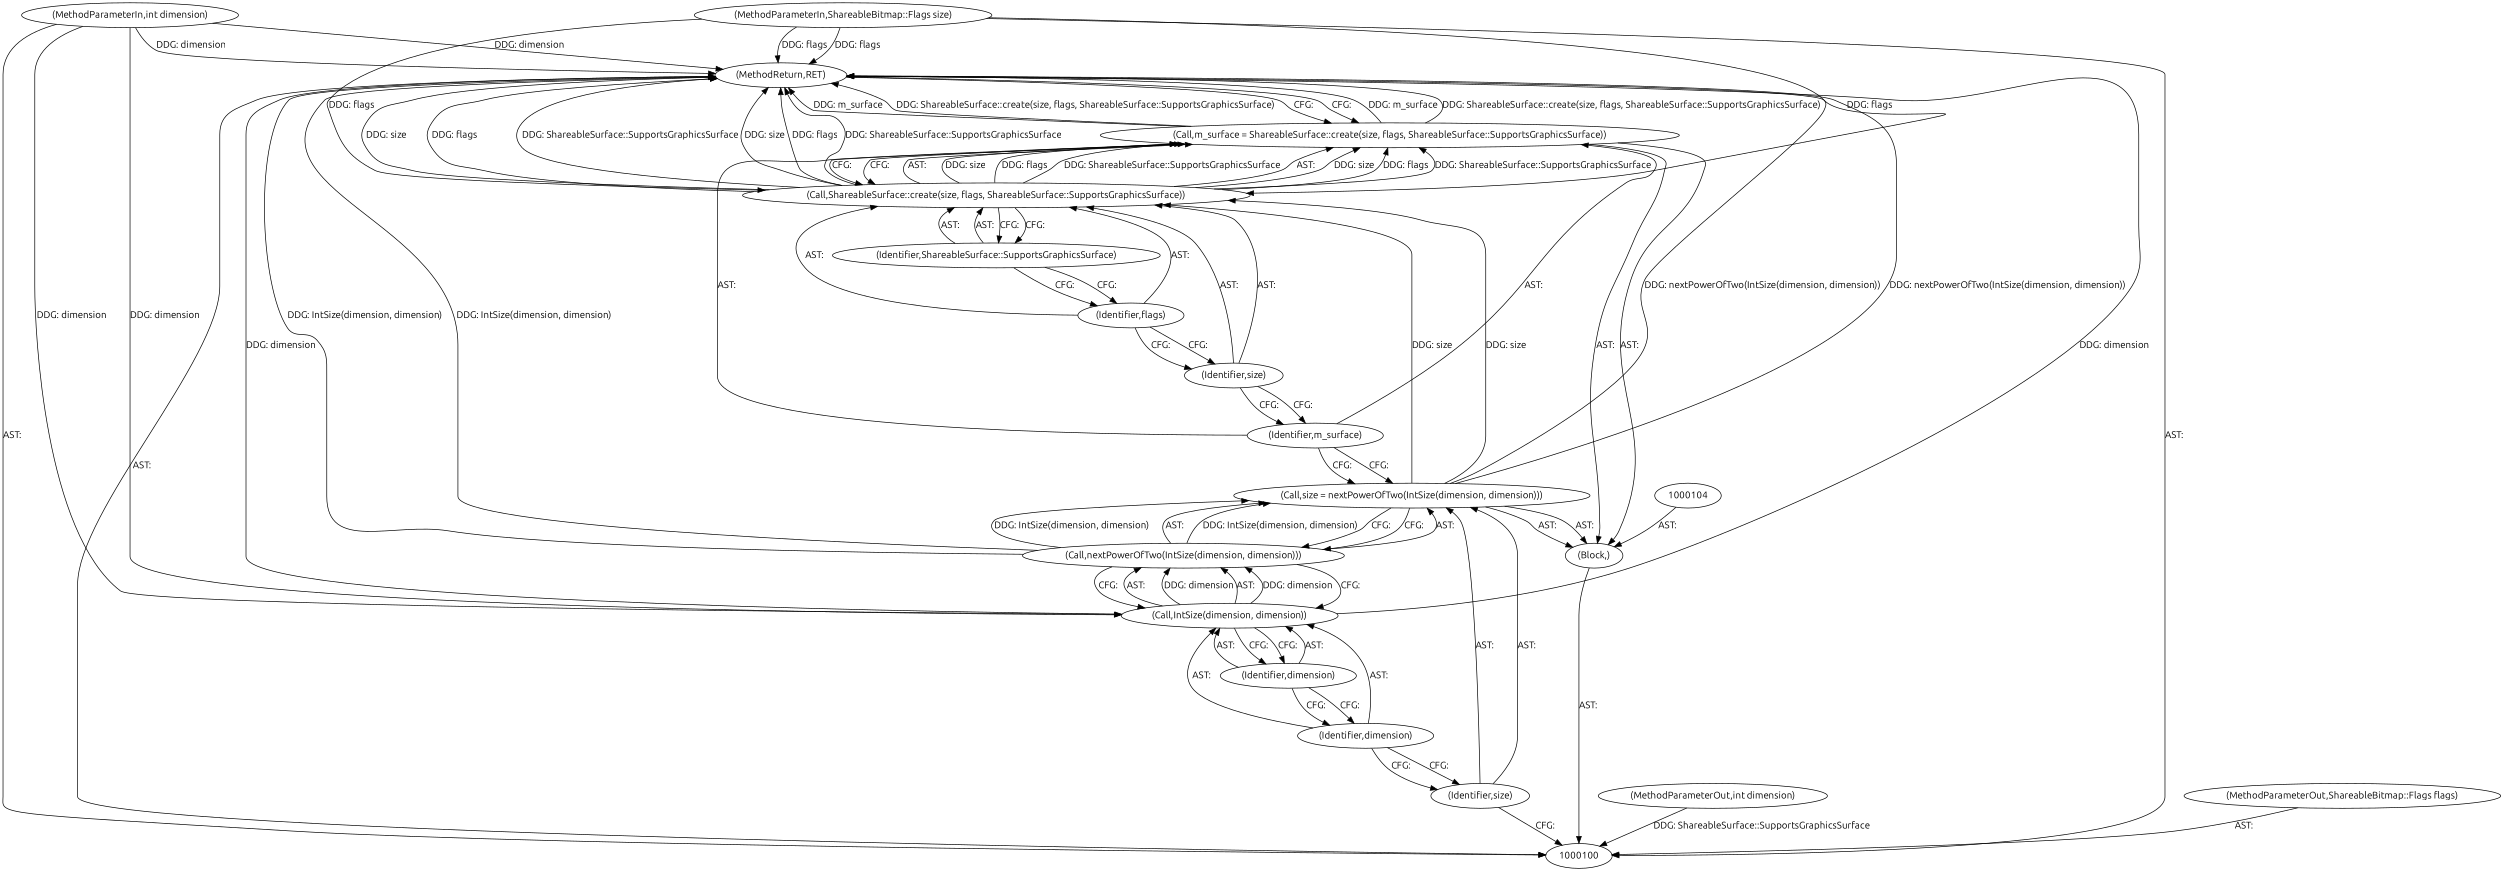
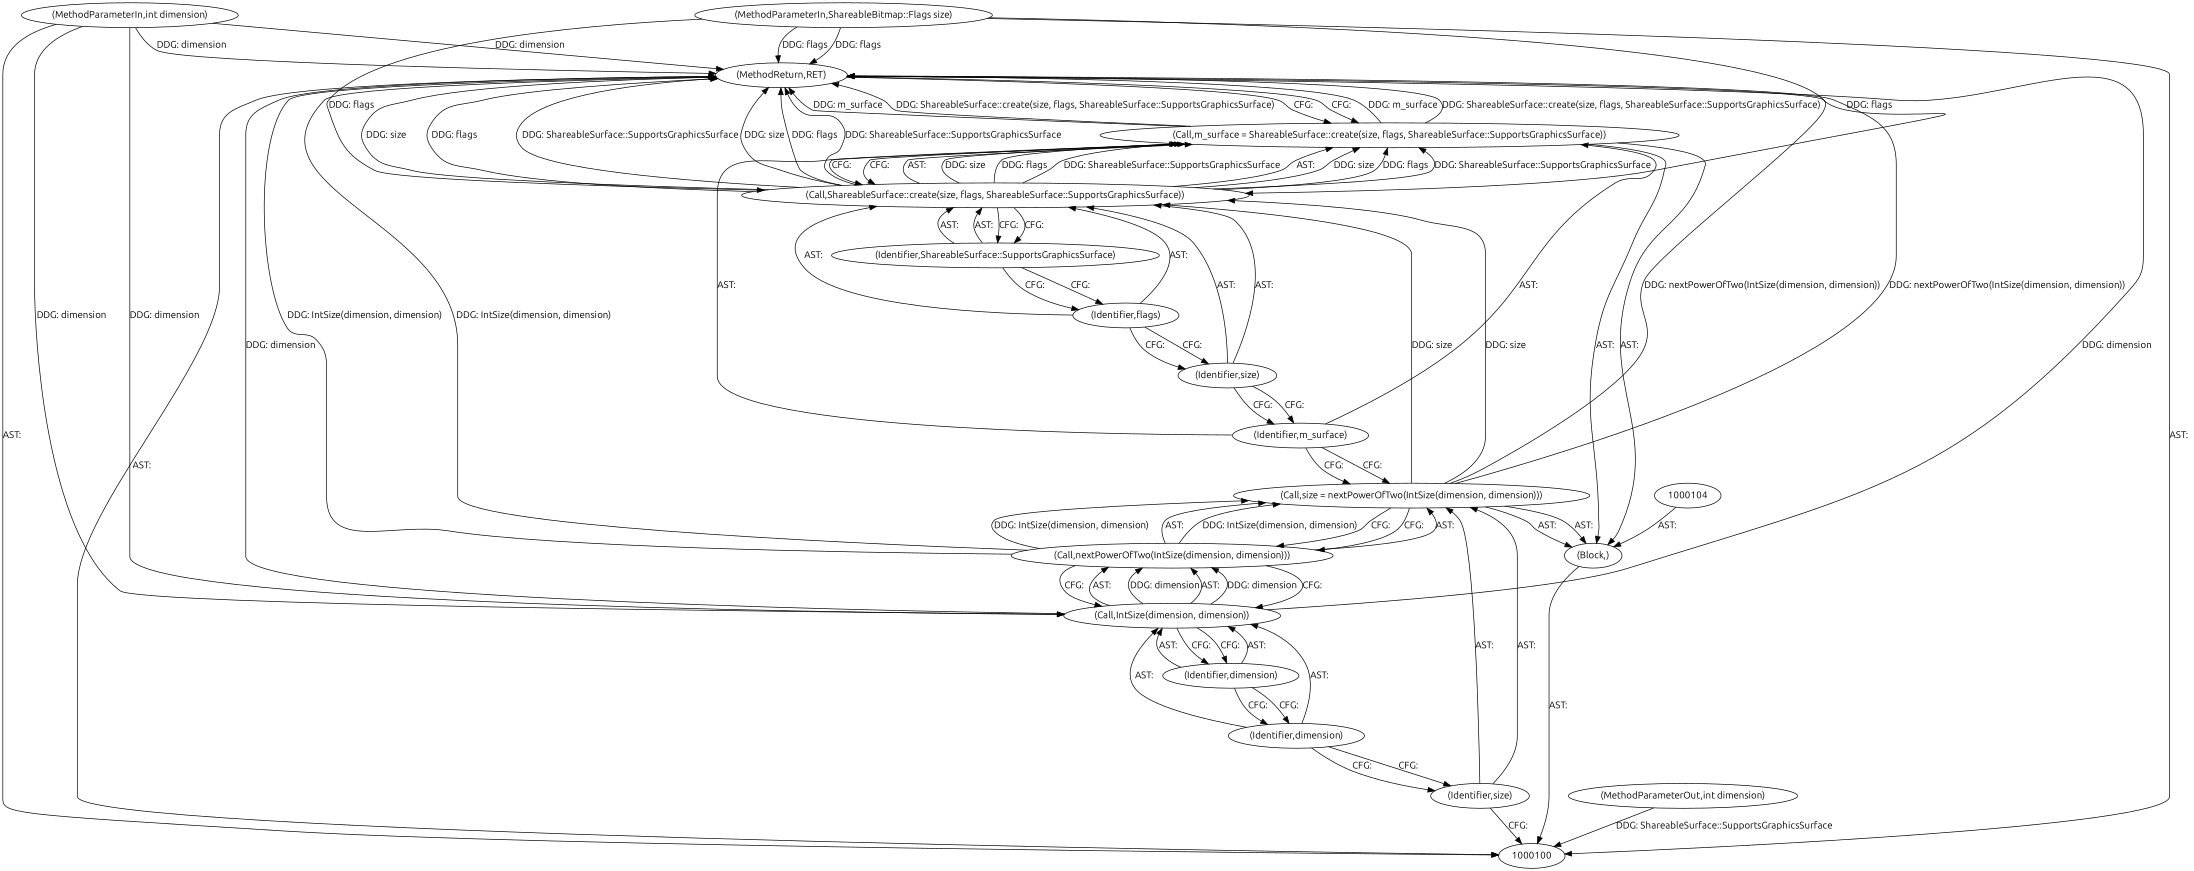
node "(MethodParameterOut,ShareableBitmap::Flags flags)": removed
